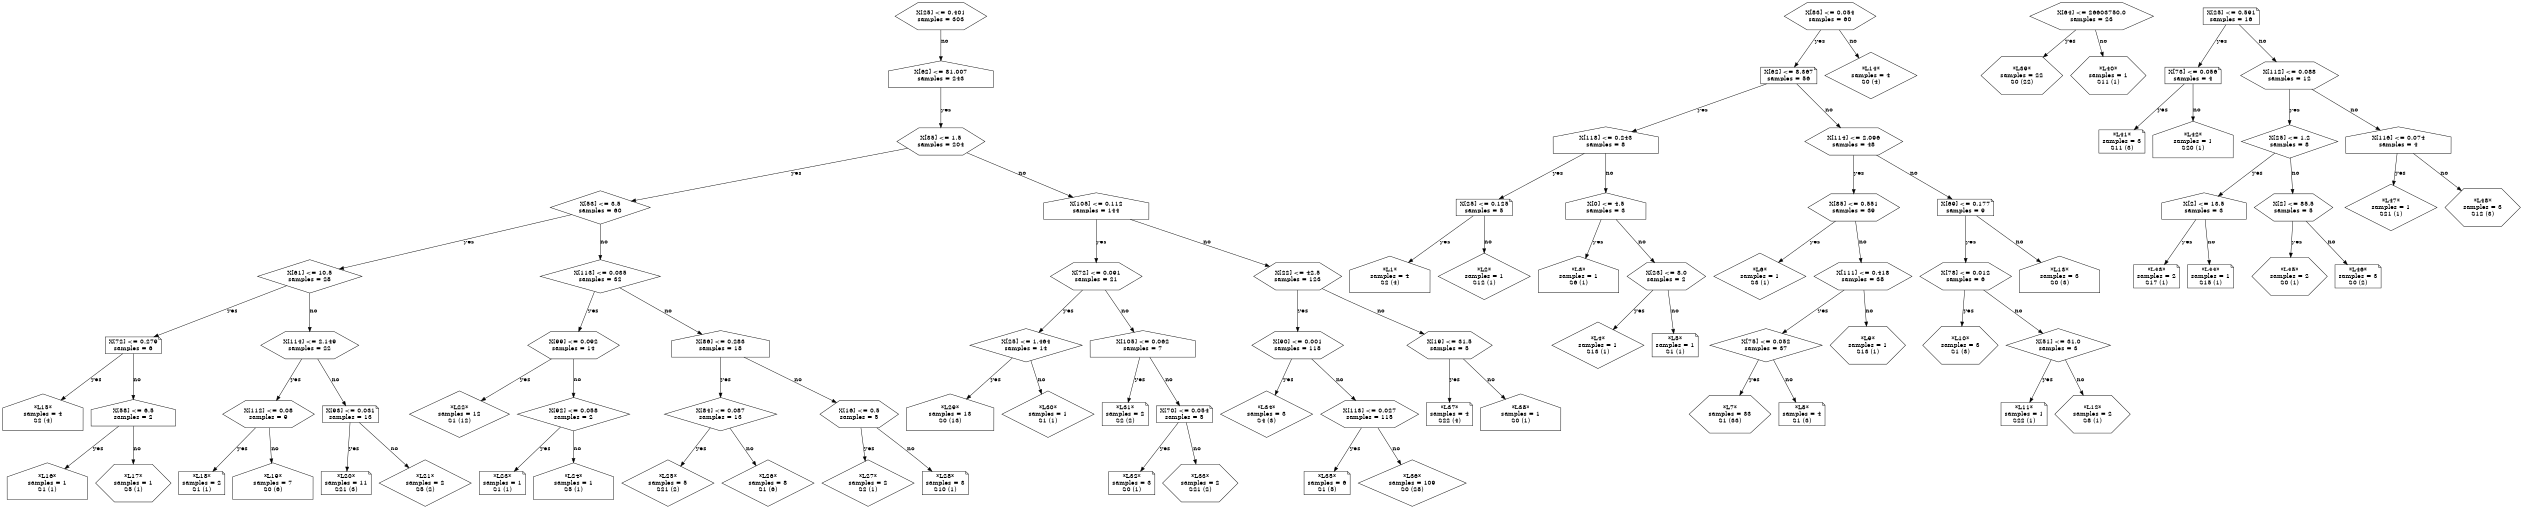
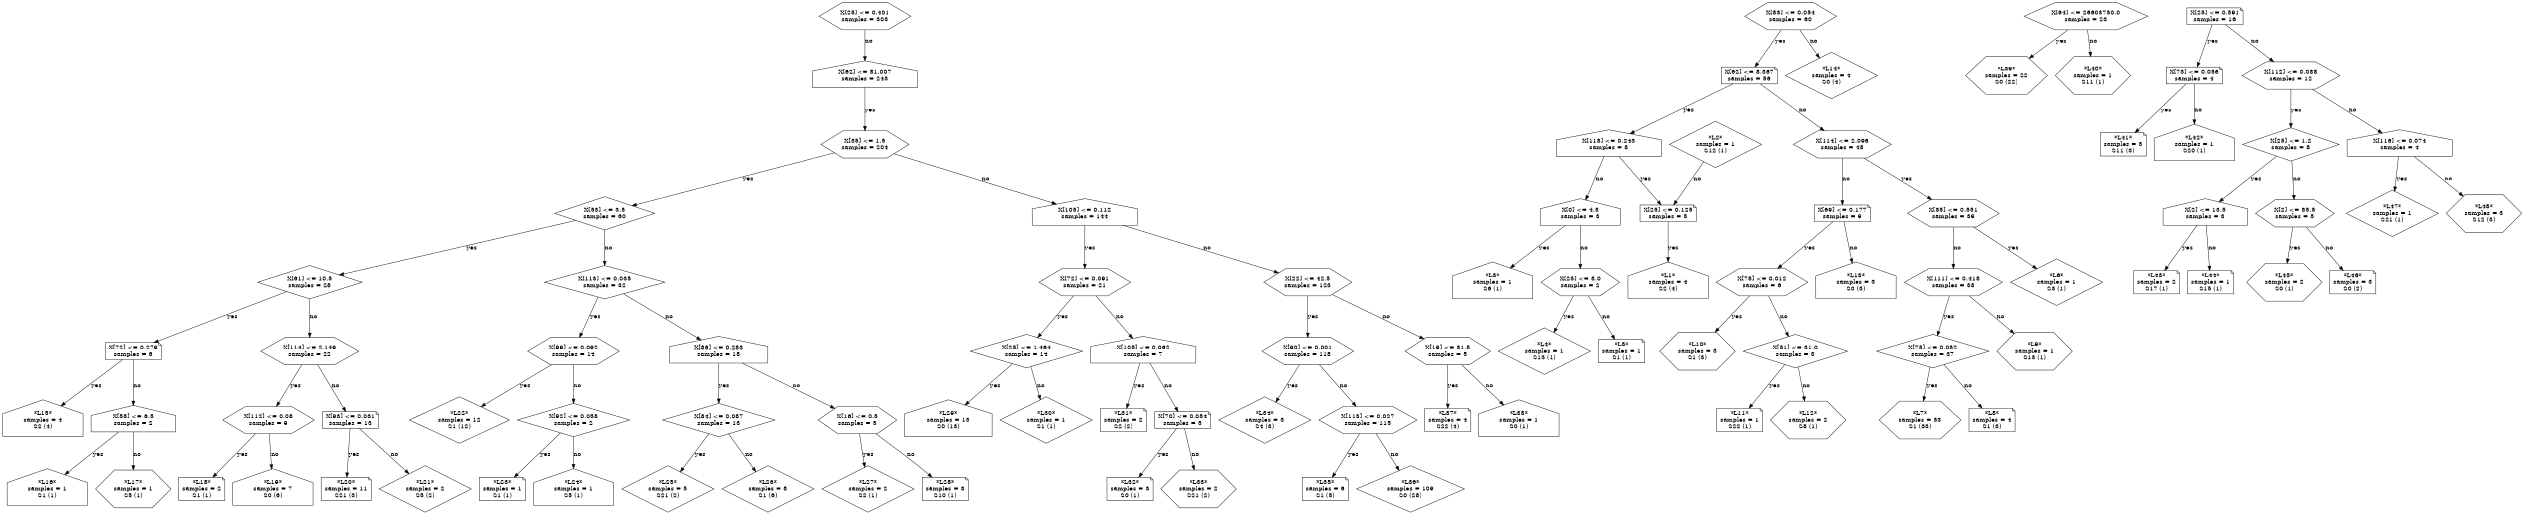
edge "X[25] <= 0.125 samples = 5" -> "*L2* samples = 1 S12 (1)": reversed
